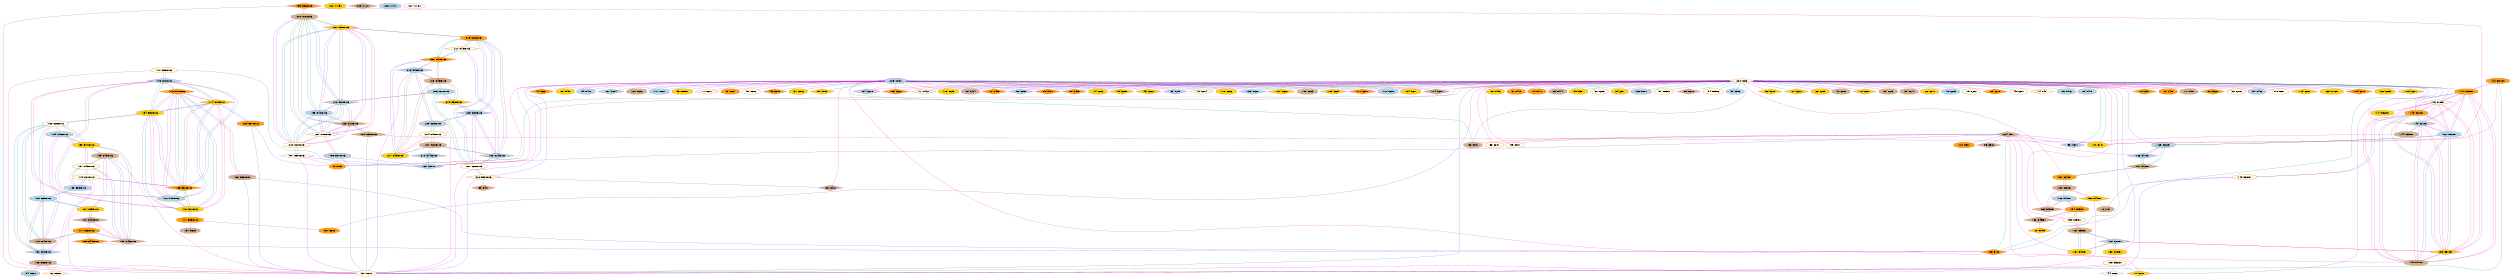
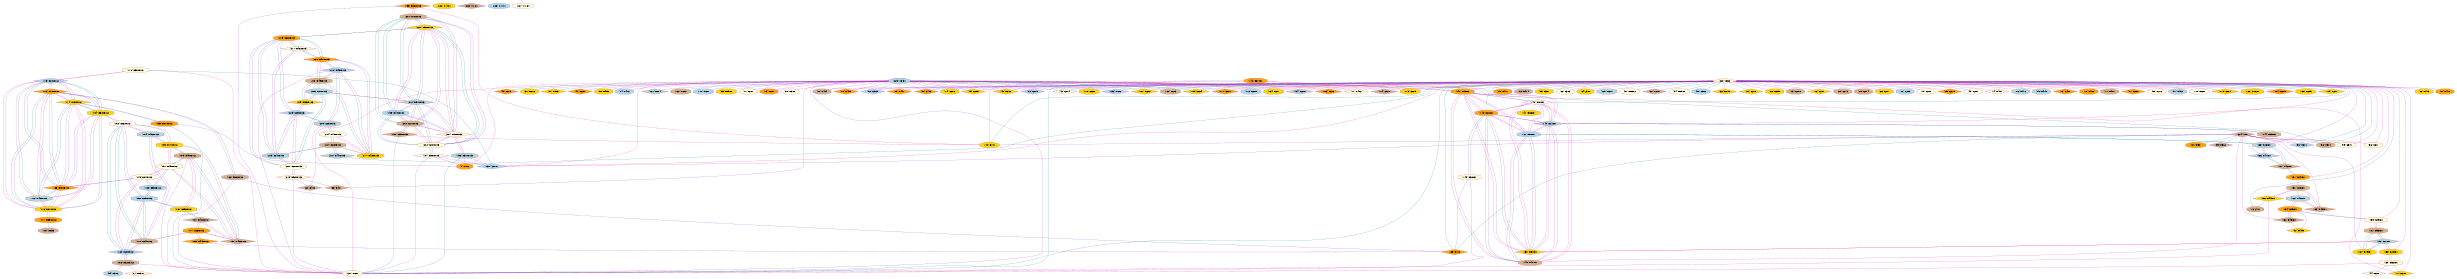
edge "(225) +3.3V" -- "(213) R52_P1_3": now "(225) +3.3V" -- "(69) R401"
node "(17) L201": shape diamond -> octagon
node "(203) T21_T1_3": shape diamond -> octagon
node "(205) T24_P1_3": shape diamond -> octagon
node "(130) D602": removed
